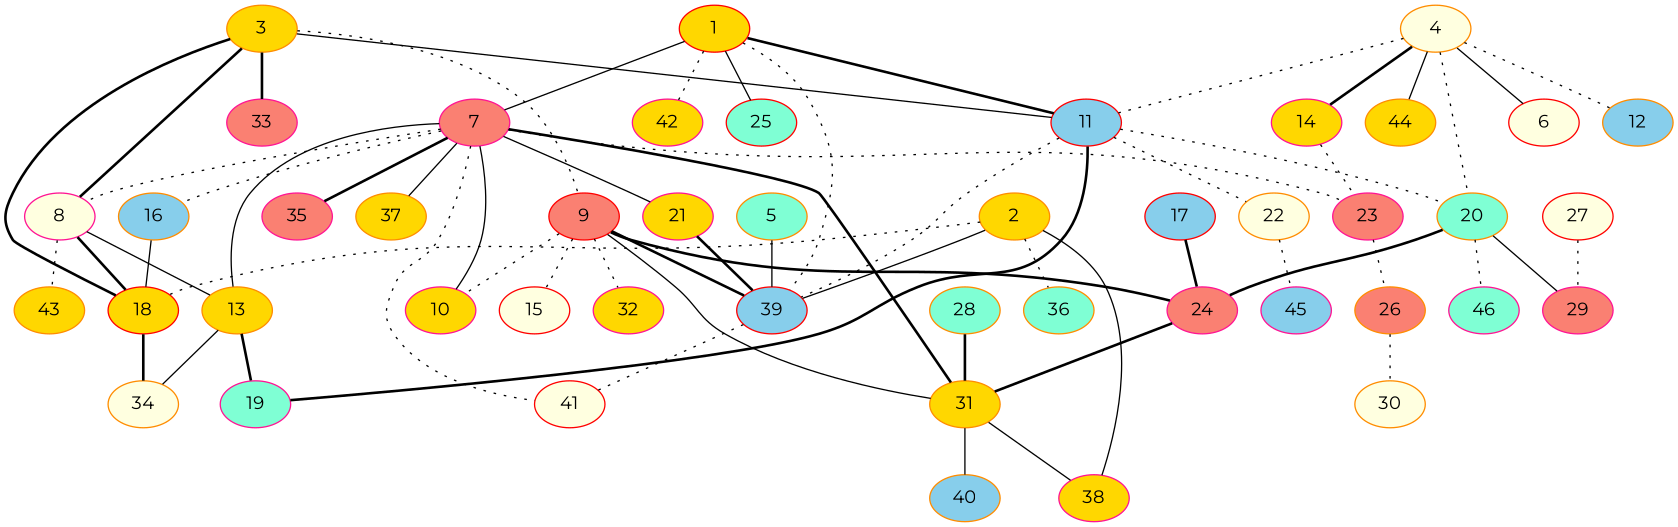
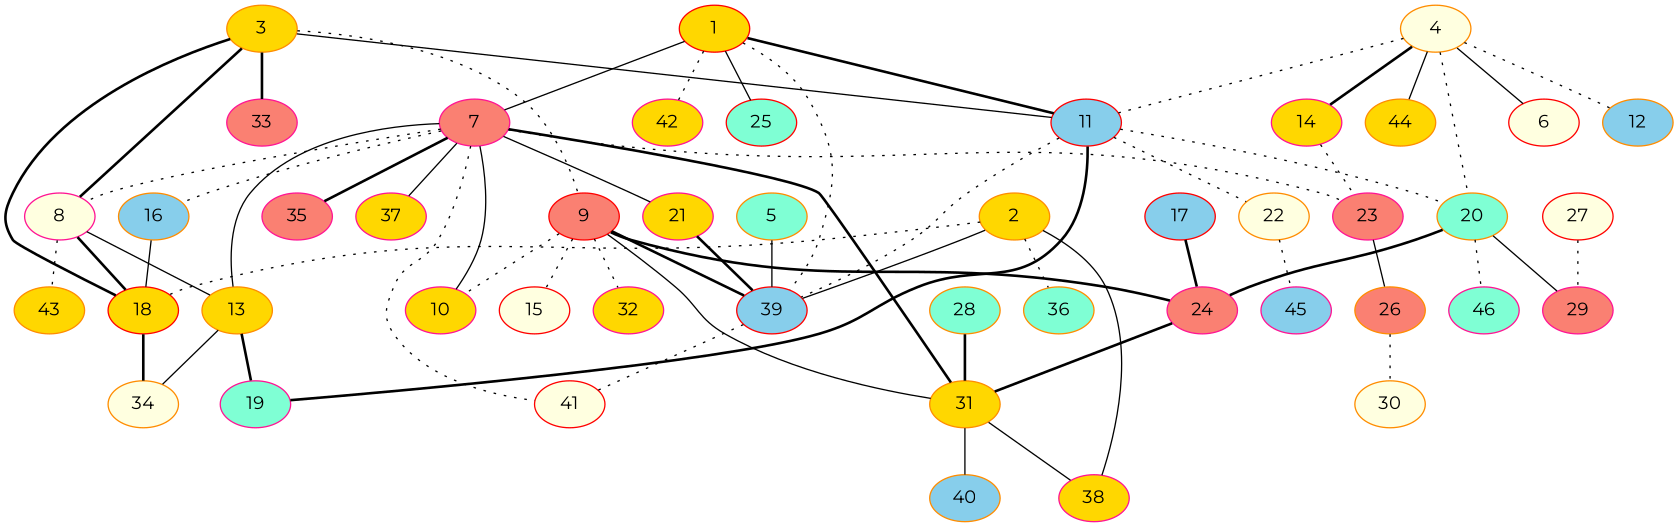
node "37": color darkorange -> deeppink
edge "23" -- "26": style dotted -> solid
